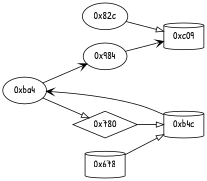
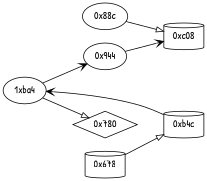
node "0x82c": label "0x82c" -> "0x88c"
node "0xc09": label "0xc09" -> "0xc08"
node "0x984": label "0x984" -> "0x944"
node "0xba4": label "0xba4" -> "1xba4"
edge "0x780" -> "0xb4c": removed
